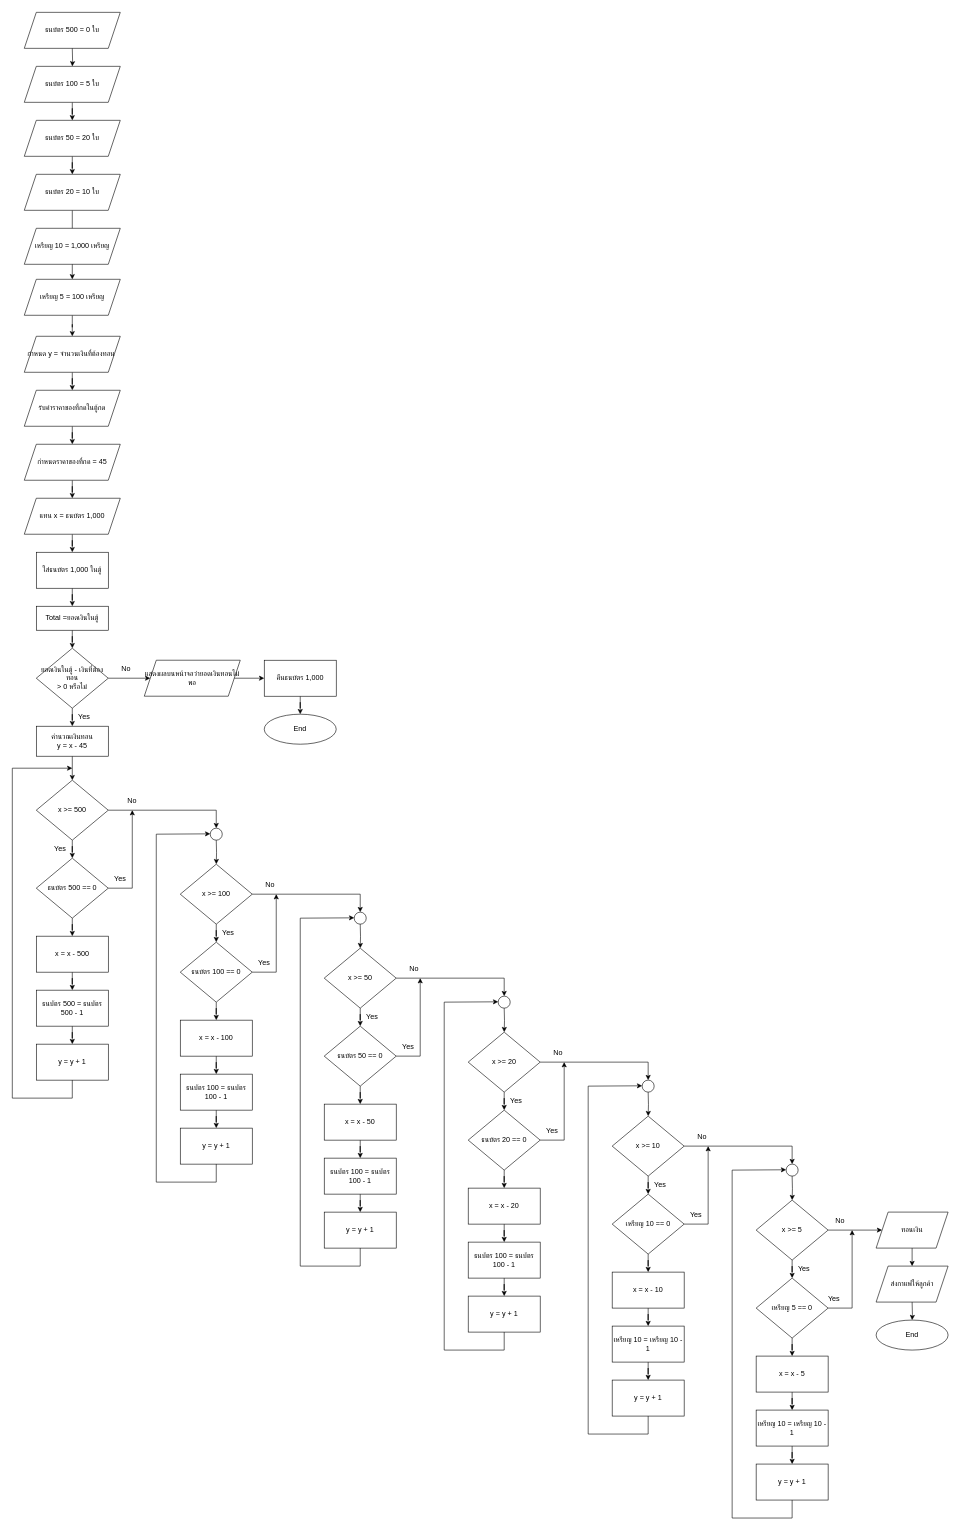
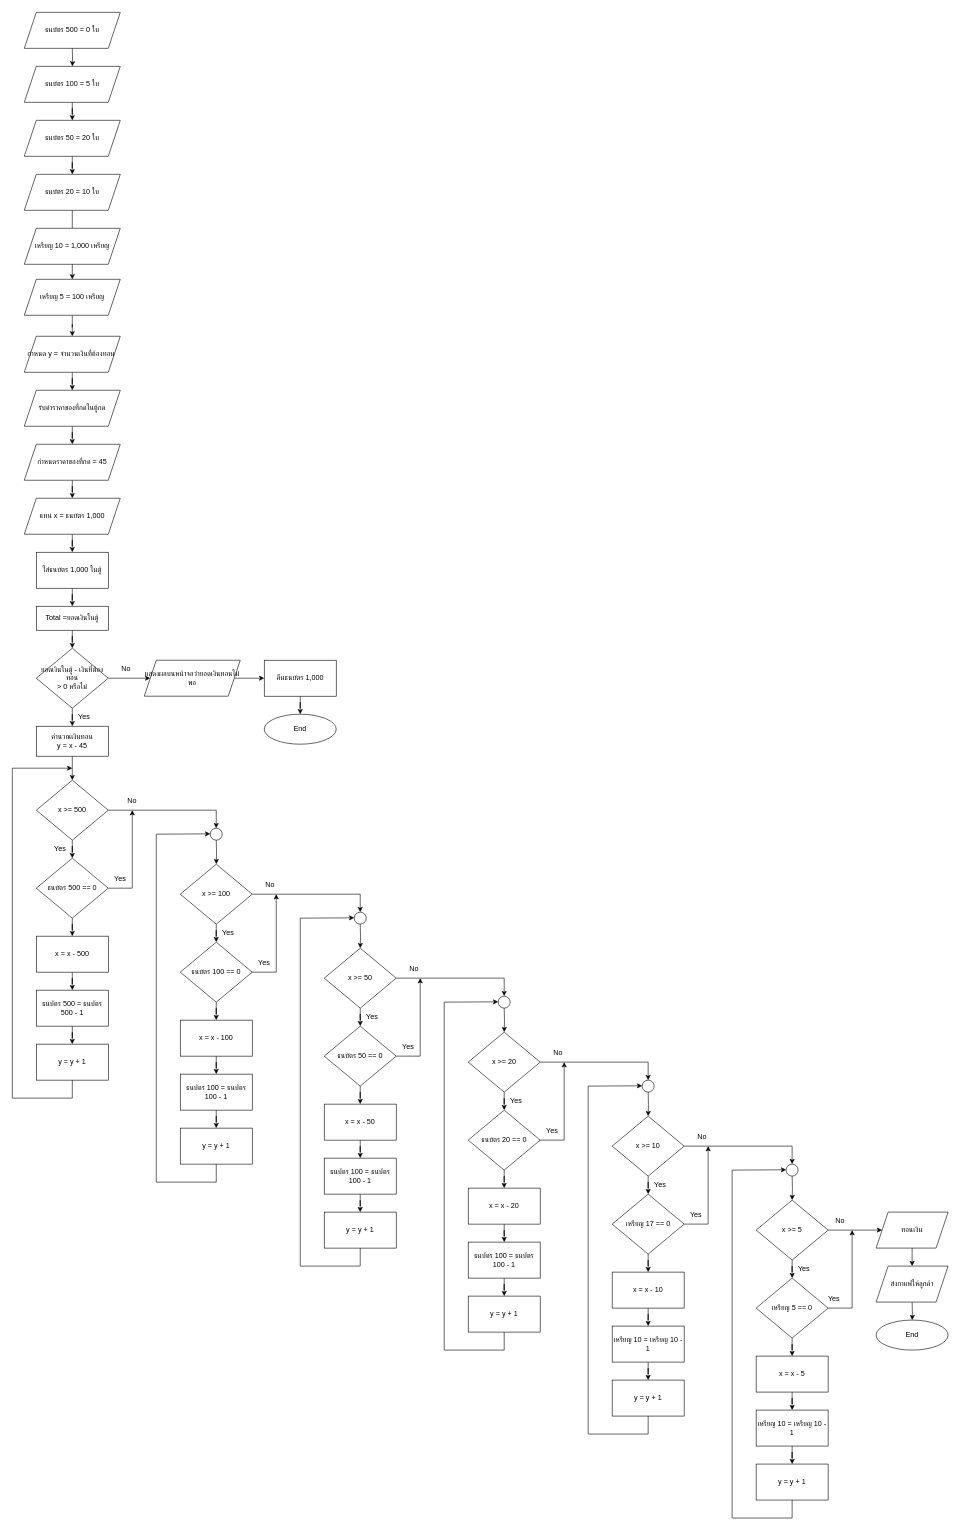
node "เหรียญ 10 == 0": label "เหรียญ 10 == 0" -> "เหรียญ 17 == 0"
